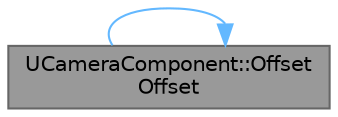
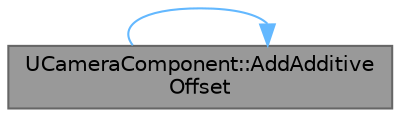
node "UCameraComponent::Offset Offset": label "UCameraComponent::Offset Offset" -> "UCameraComponent::AddAdditive Offset"
